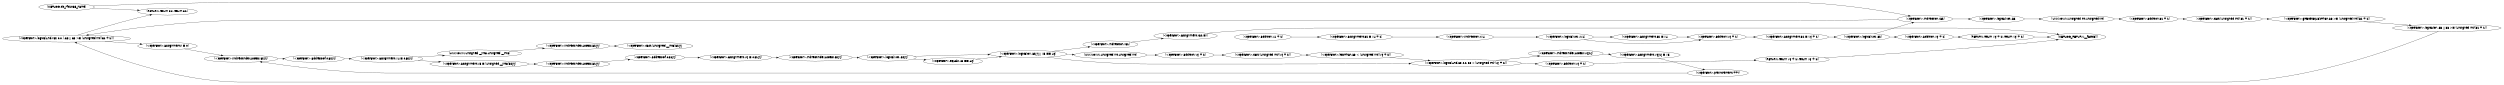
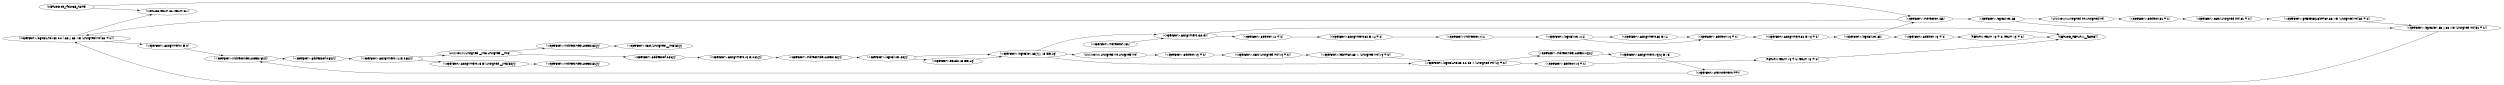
node "(RETURN,return a1;,return a1;)": label "(RETURN,return a1;,return a1;)" -> "(METHOD,return a1;,return a1;)"
edge "(<operator>.logicalNot,!a3)" -> "(<operator>.logicalOr,!a3 || a3 >= (unsigned int)(a1 + 1))": added
edge "(<operator>.assignment,*a1 = i)" -> "(<operator>.addition,v4 + 1)": added
edge "(<operator>.logicalOr,!a2[i] || v5 == 46)" -> "(<operator>.indirection,*a1)": now "(<operator>.logicalOr,!a2[i] || v5 == 46)" -> "(<operator>.assignment,*a1 = i)"
edge "(<operator>.indirectIndexAccess,a1[i])" -> "(<operator>.addressOf,&a1[i])": now "(UNKNOWN,unsigned __int8,unsigned __int8)" -> "(<operator>.addressOf,&a1[i])"
